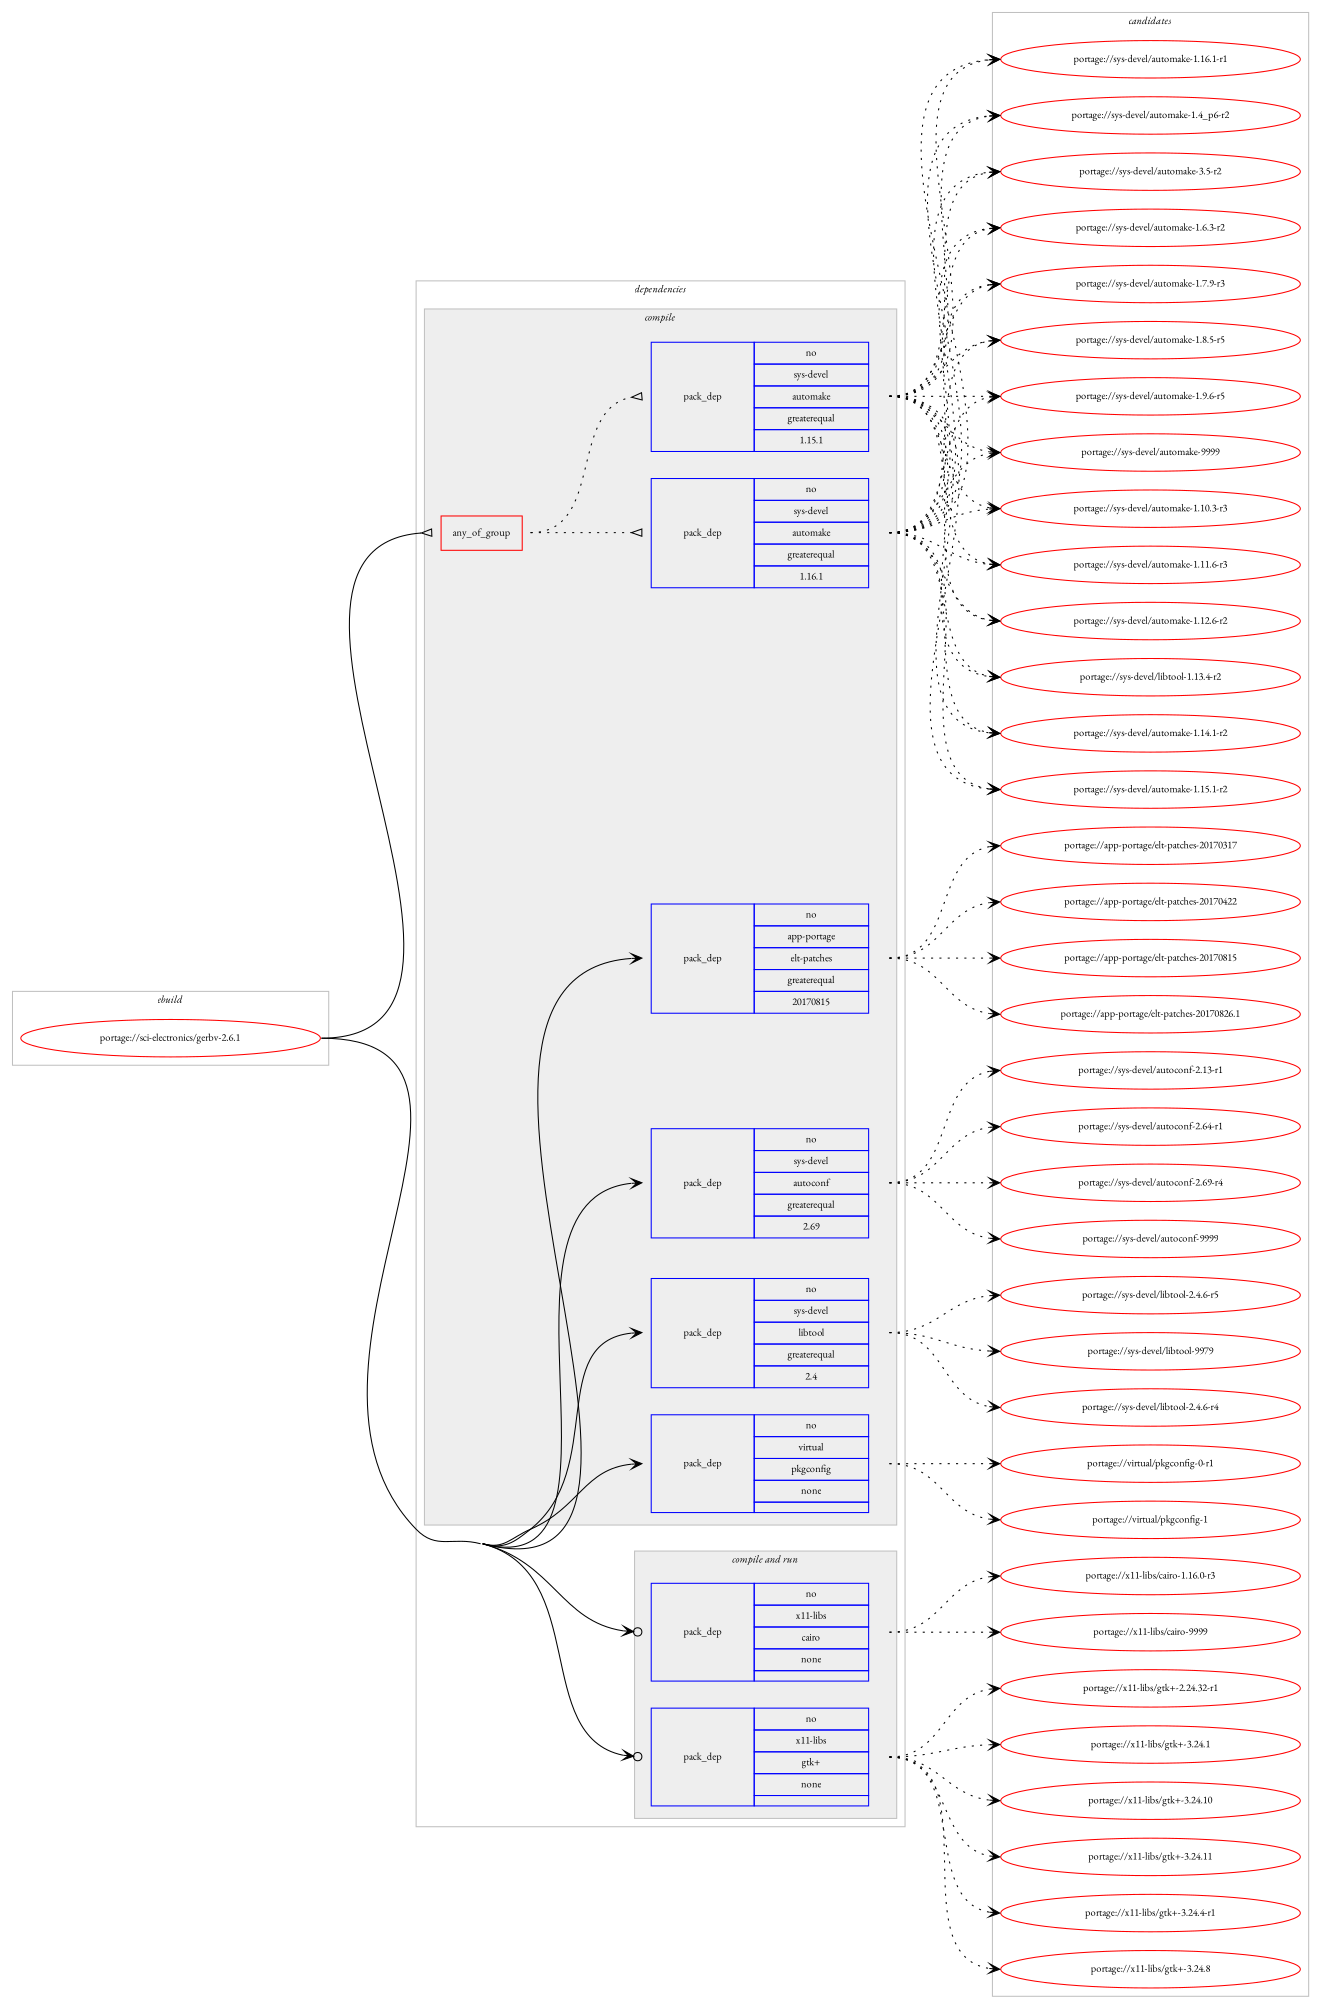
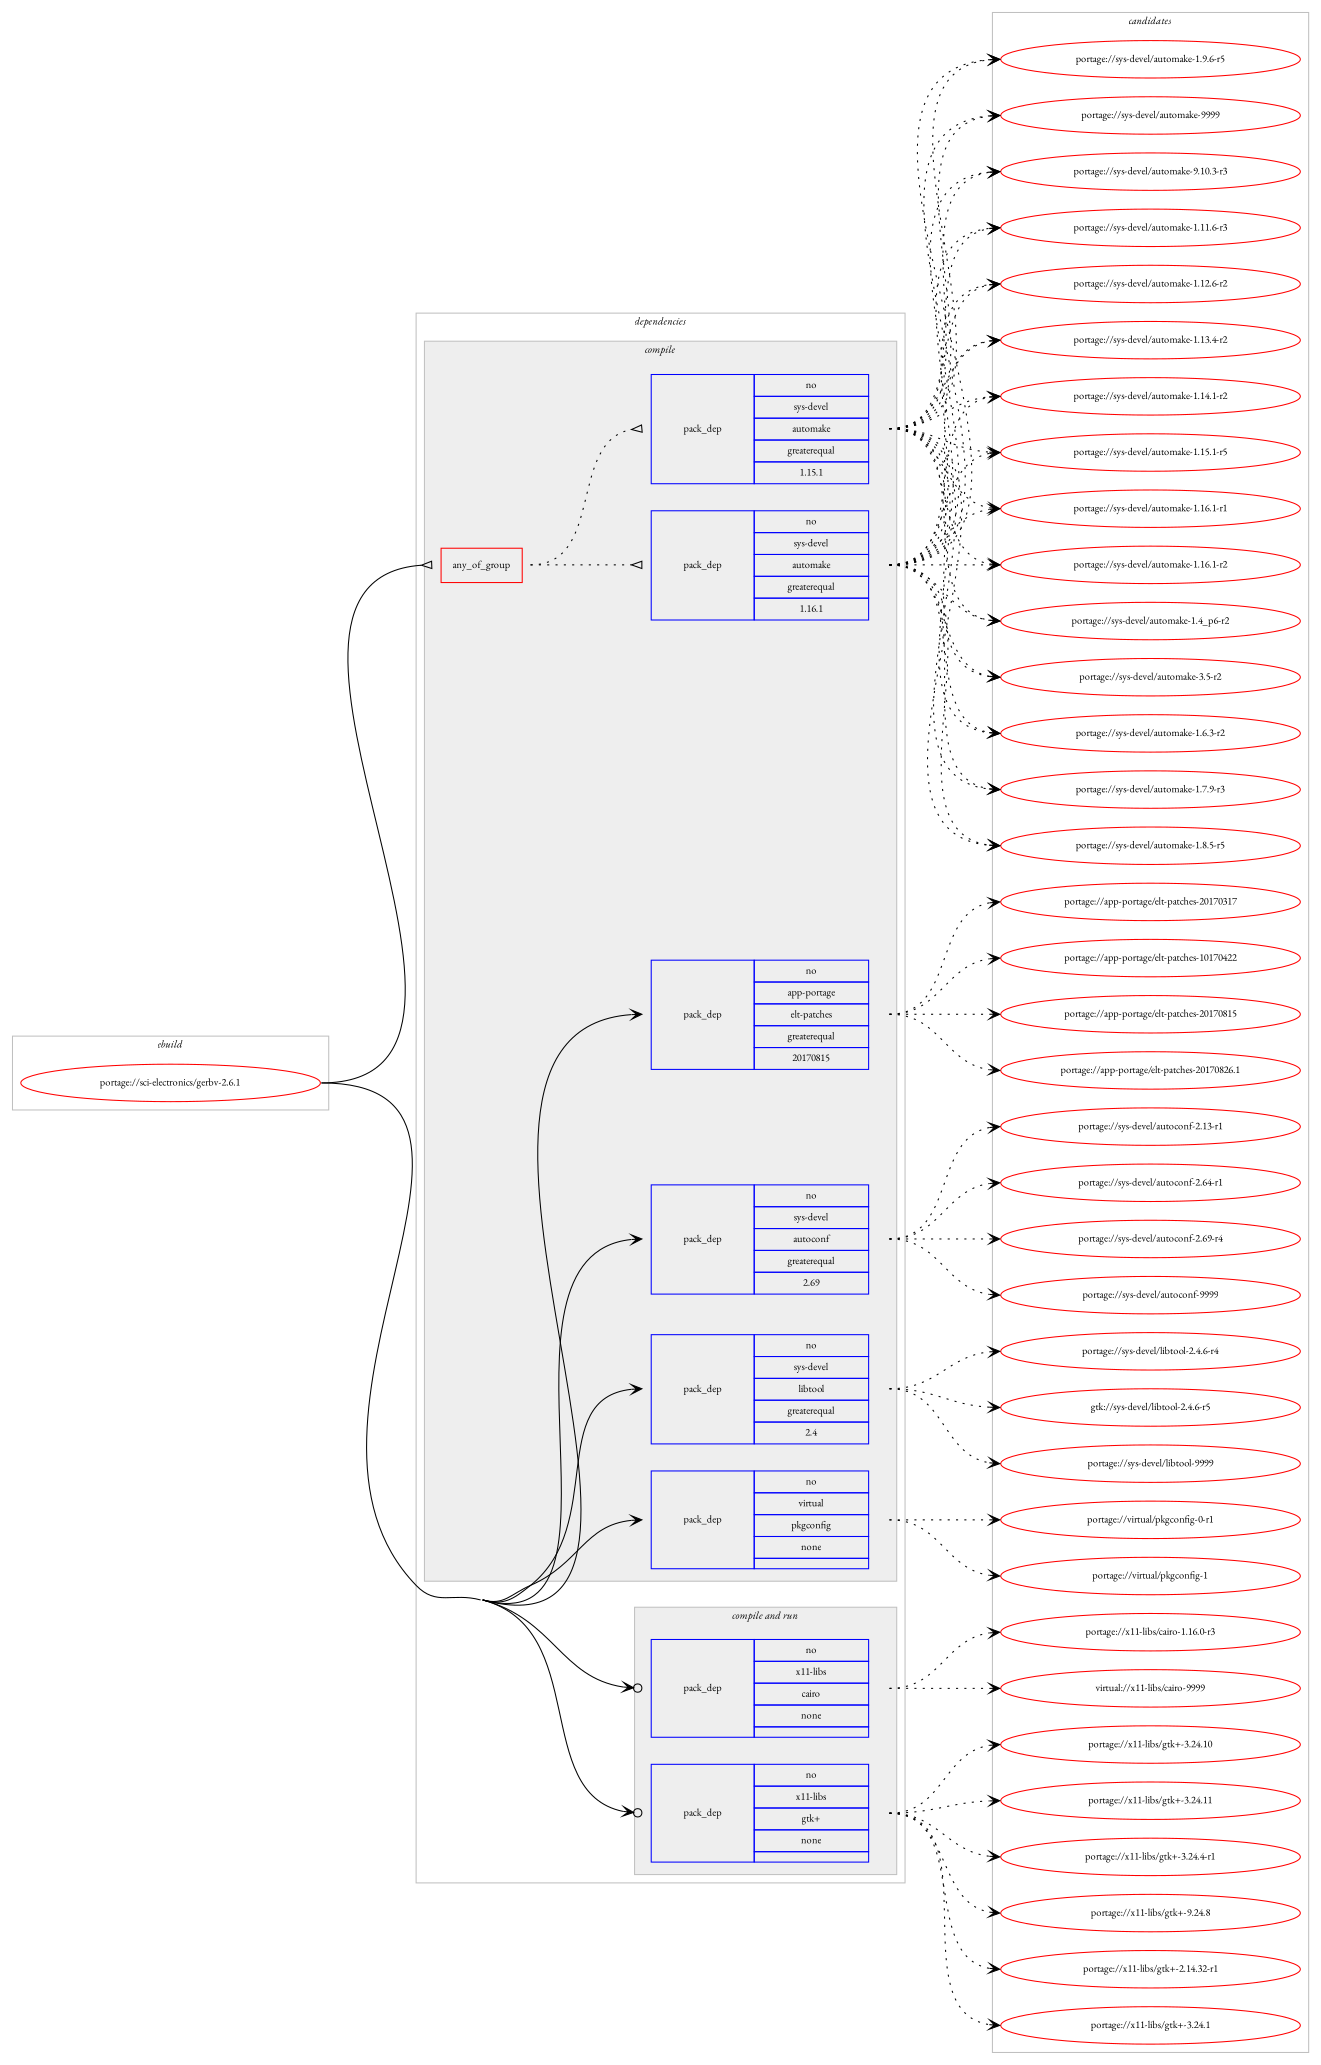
node "portage://sys-devel/automake-1.10.3-r3": label "portage://sys-devel/automake-1.10.3-r3" -> "portage://sys-devel/automake-9.10.3-r3"
node "portage://sys-devel/automake-1.16.1-r2": added
node "portage://sys-devel/libtool-1.13.4-r2": label "portage://sys-devel/libtool-1.13.4-r2" -> "portage://sys-devel/automake-1.13.4-r2"
node "portage://sys-devel/automake-1.15.1-r2": label "portage://sys-devel/automake-1.15.1-r2" -> "portage://sys-devel/automake-1.15.1-r5"
node "portage://app-portage/elt-patches-20170422": label "portage://app-portage/elt-patches-20170422" -> "portage://app-portage/elt-patches-10170422"
node "portage://sys-devel/libtool-2.4.6-r5": label "portage://sys-devel/libtool-2.4.6-r5" -> "gtk://sys-devel/libtool-2.4.6-r5"
node "portage://sys-devel/libtool-9979": label "portage://sys-devel/libtool-9979" -> "portage://sys-devel/libtool-9999"
node "portage://x11-libs/cairo-9999": label "portage://x11-libs/cairo-9999" -> "virtual://x11-libs/cairo-9999"
node "portage://x11-libs/gtk+-2.24.32-r1": label "portage://x11-libs/gtk+-2.24.32-r1" -> "portage://x11-libs/gtk+-2.14.32-r1"
node "portage://x11-libs/gtk+-3.24.8": label "portage://x11-libs/gtk+-3.24.8" -> "portage://x11-libs/gtk+-9.24.8"
